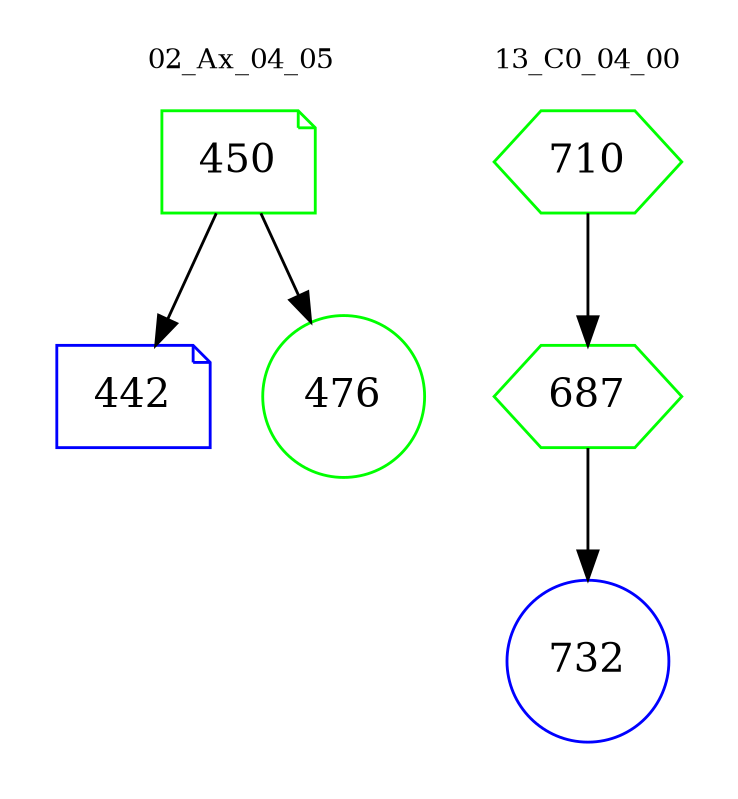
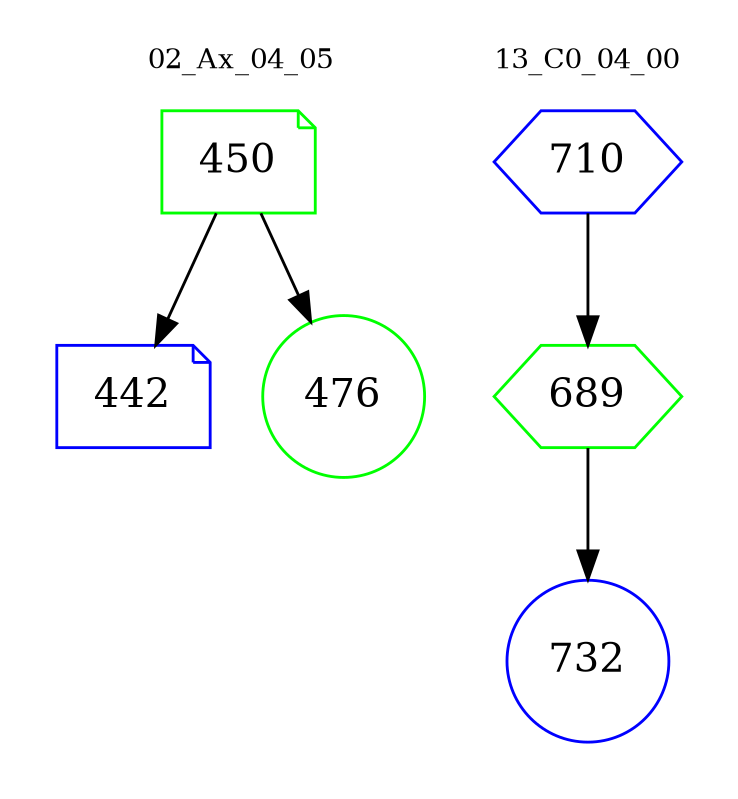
node "710": color green -> blue
node "687": label "687" -> "689"
